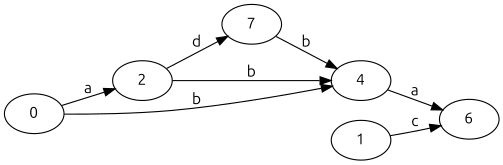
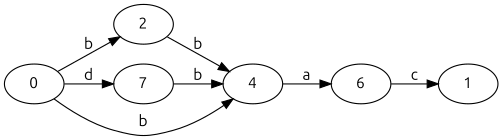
edge "2" -> "7": now "0" -> "7"
edge "0" -> "2": label "a" -> "b"
edge "1" -> "6": reversed
